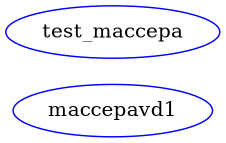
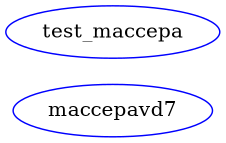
node "maccepavd1": label "maccepavd1" -> "maccepavd7"
